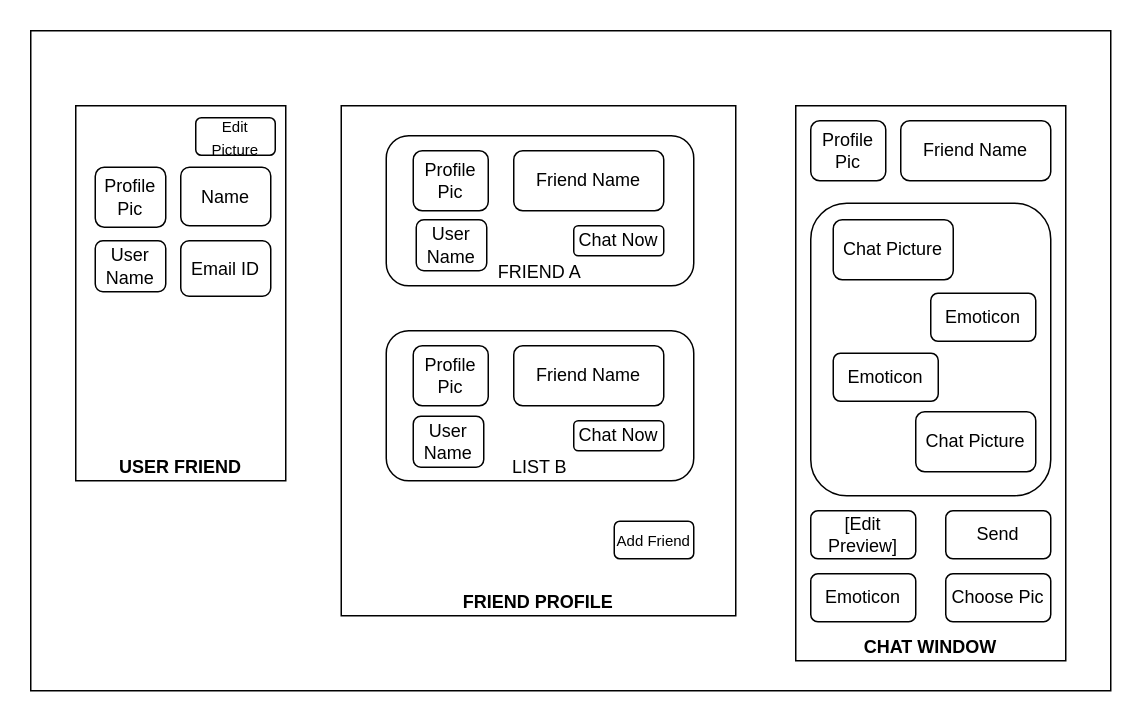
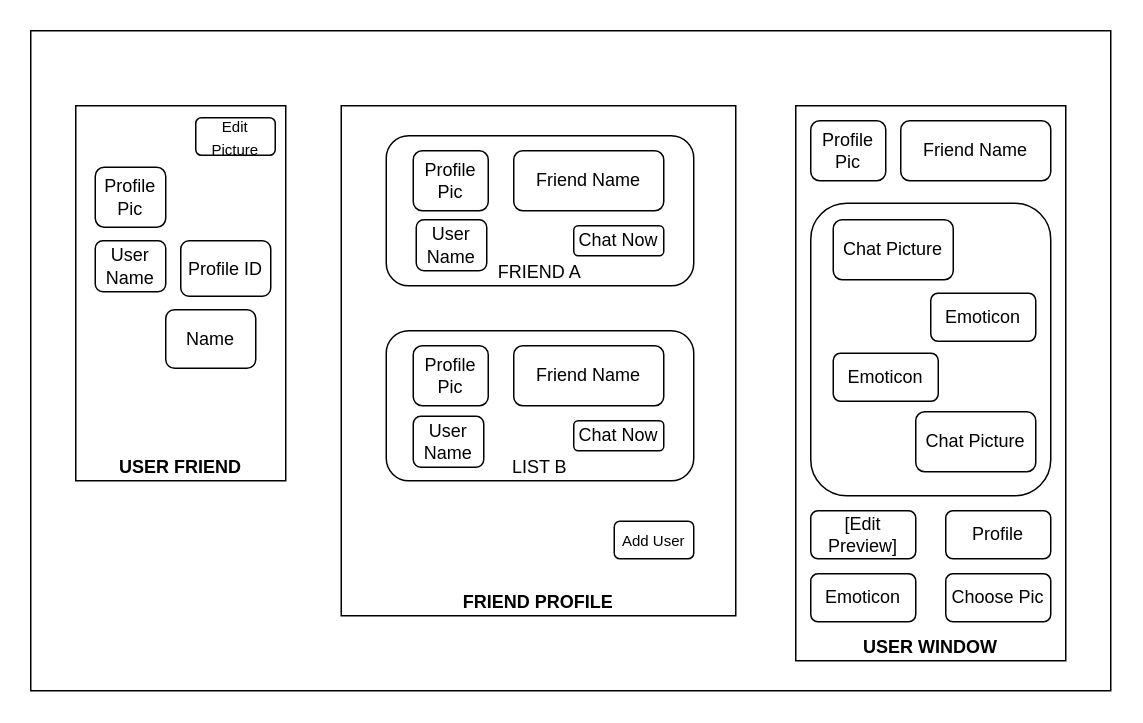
node "Name": moved (226, 197) -> (211, 339)
node "Email ID": label "Email ID" -> "Profile ID"
node "Send": label "Send" -> "Profile"
node "Add Friend": label "Add Friend" -> "Add User"
node "CHAT WINDOW": label "CHAT WINDOW" -> "USER WINDOW"
